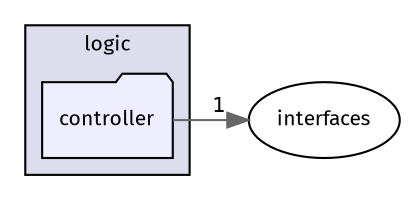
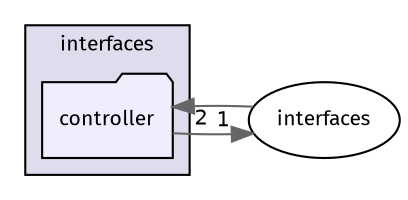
cluster "logic": label "logic" -> "interfaces"
edge "interfaces" -> "controller": added
